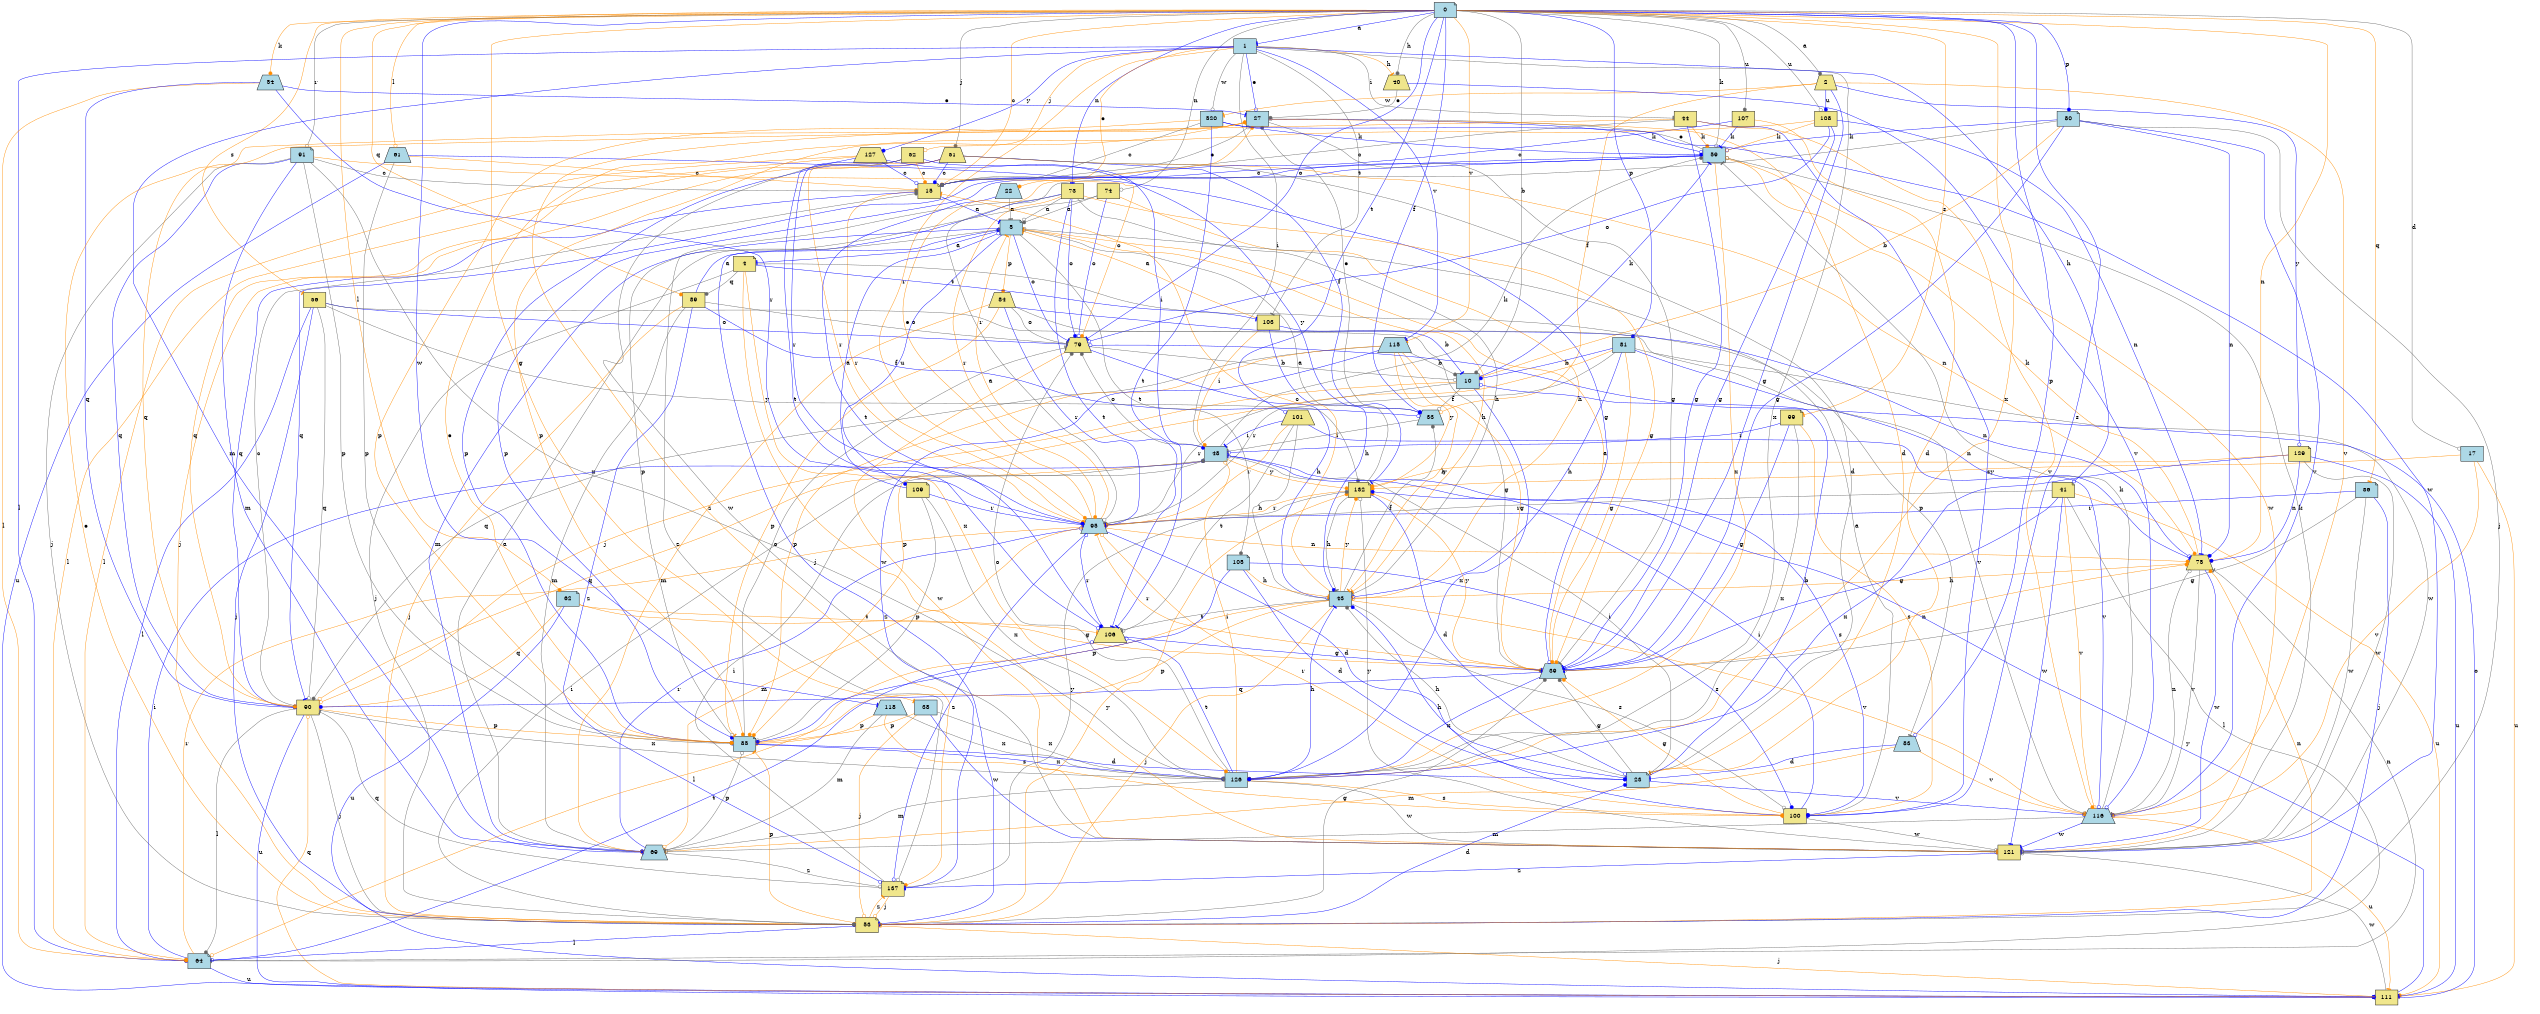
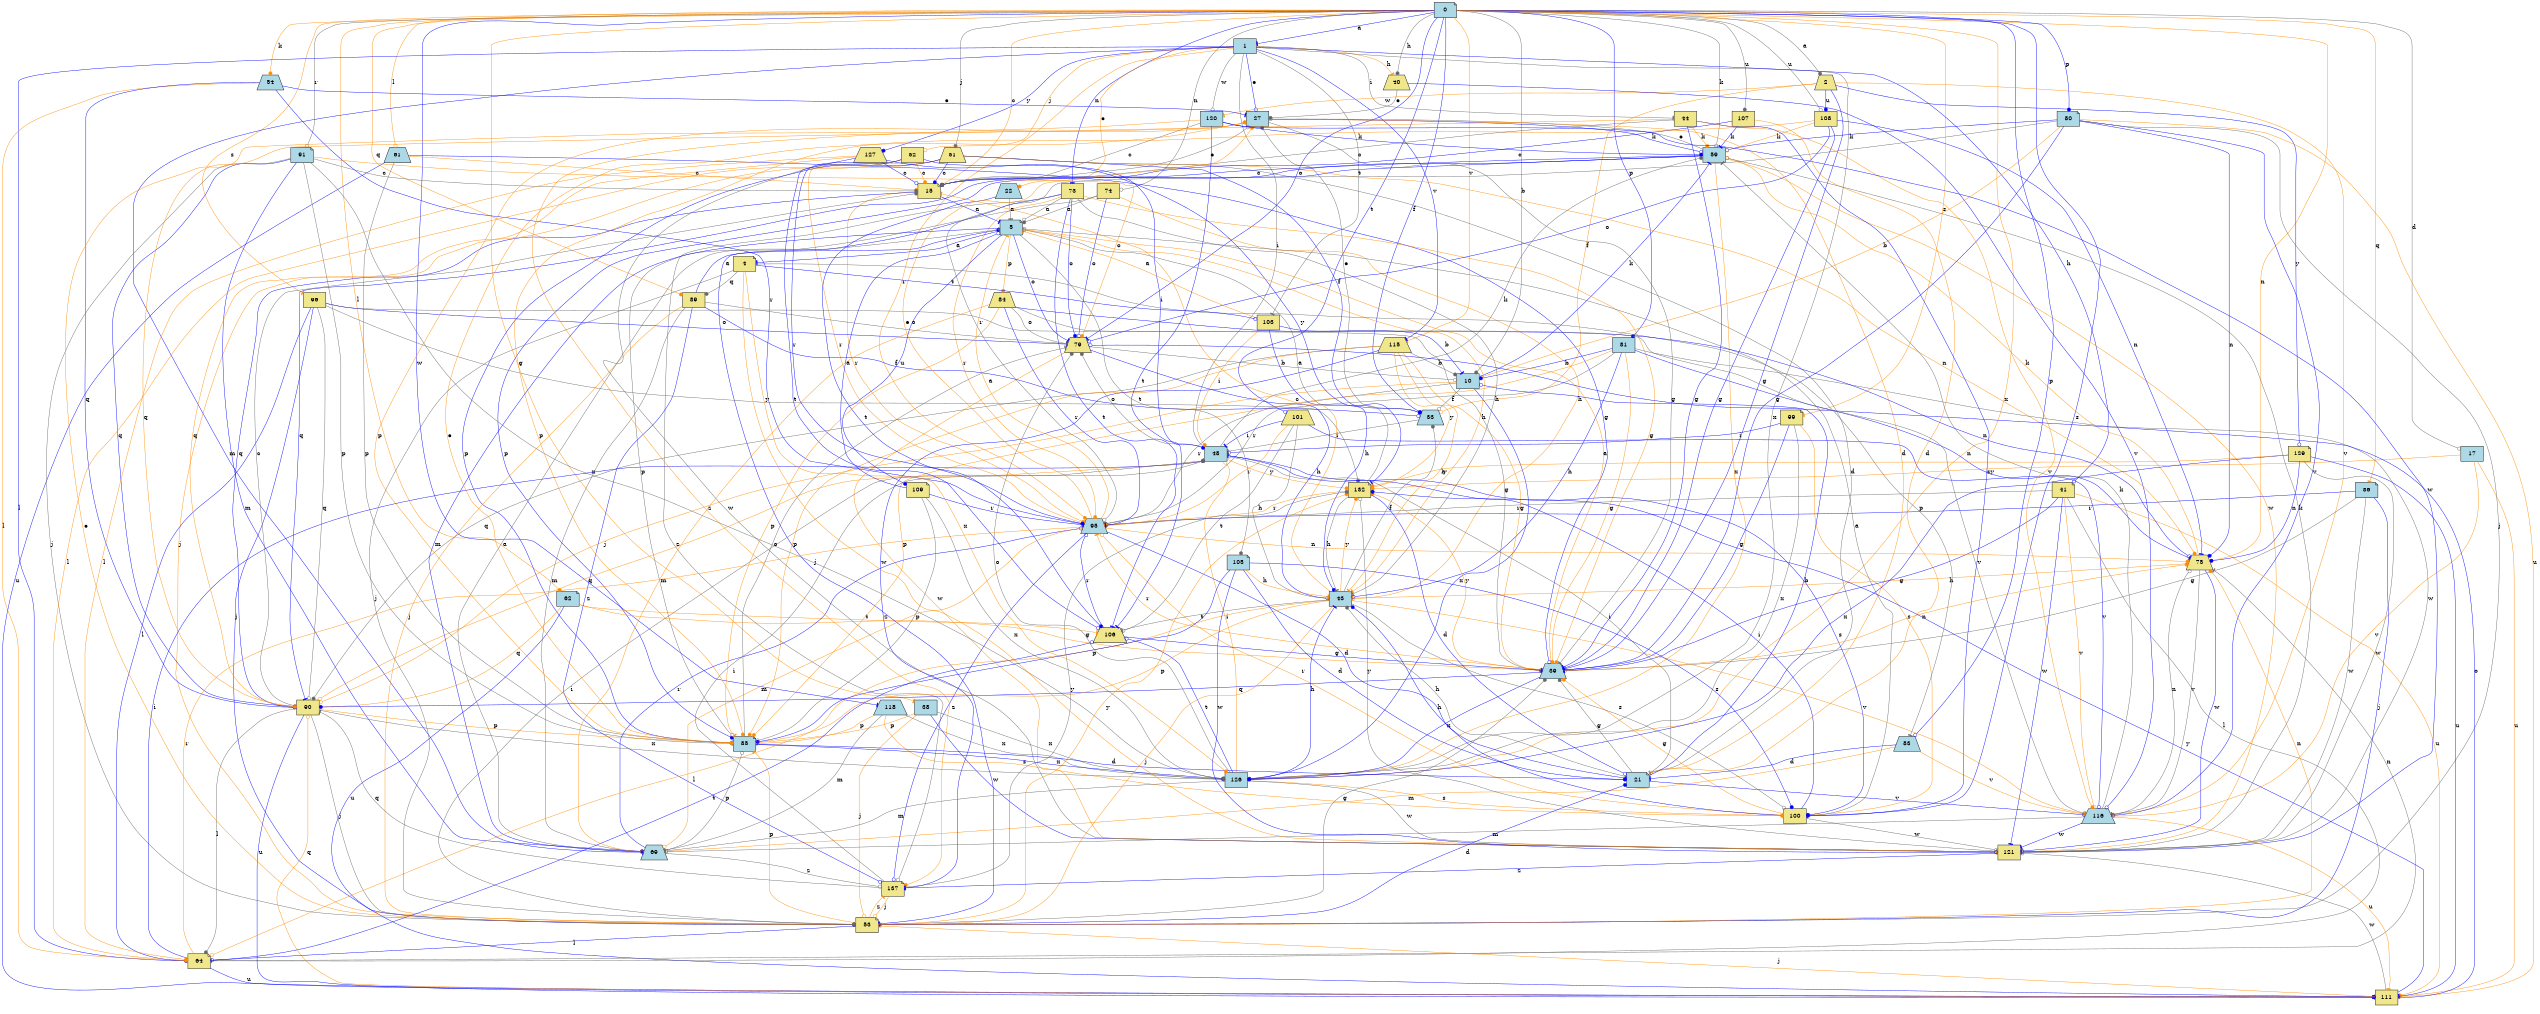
node "520": label "520" -> "120"
edge "4" -> "103": arrowhead tee -> odot
node "56": label "56" -> "96"
node "115": fillcolor lightblue -> khaki
edge "80" -> "111": added, label "u"
node "23": label "23" -> "21"
edge "105" -> "121": added, label "w"
node "64": fillcolor lightblue -> khaki
